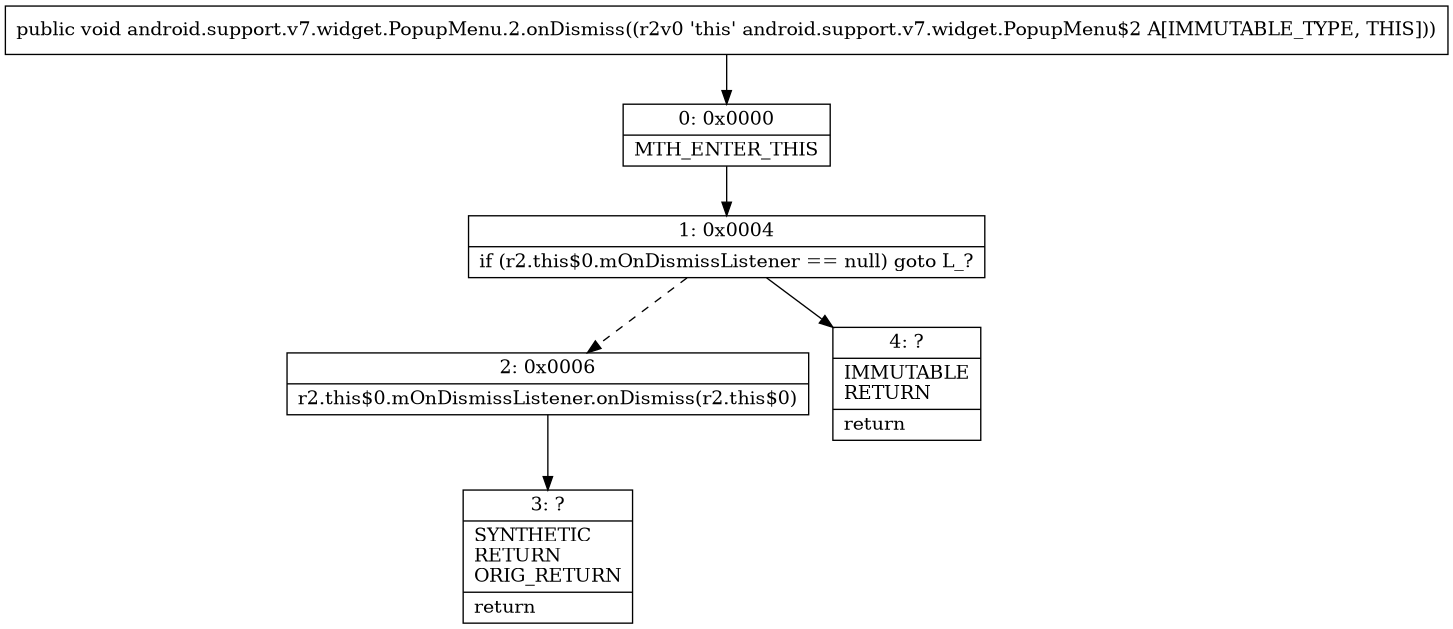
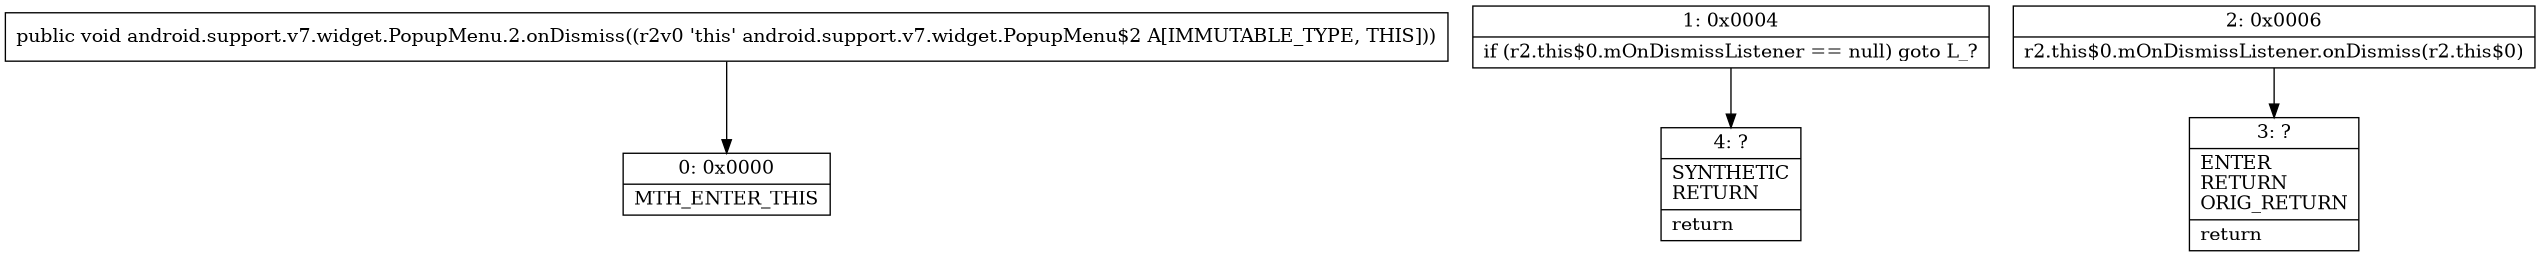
edge "0: 0x0000" -> "1: 0x0004": removed
edge "1: 0x0004" -> "2: 0x0006": removed
node "4: ?": text "IMMUTABLE" -> "SYNTHETIC"
node "3: ?": text "SYNTHETIC" -> "ENTER"
